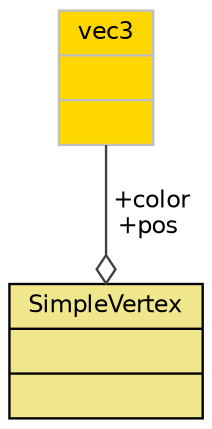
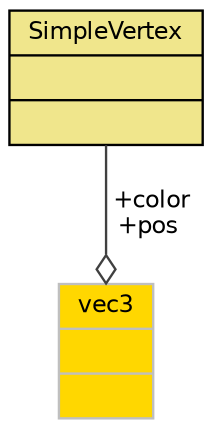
edge "vec3" -> "SimpleVertex": reversed
